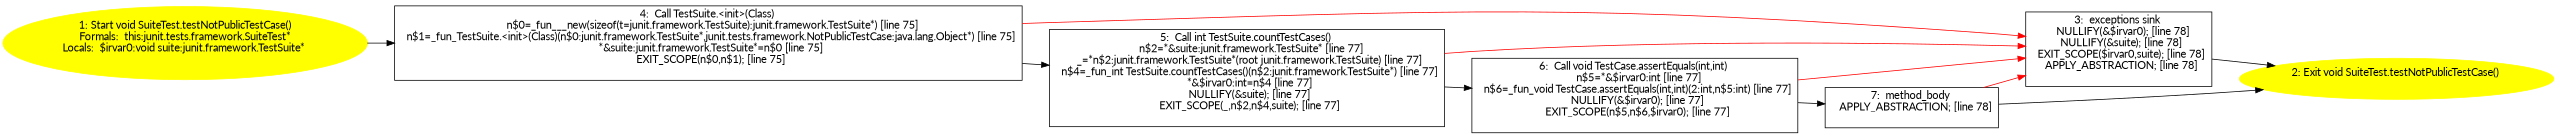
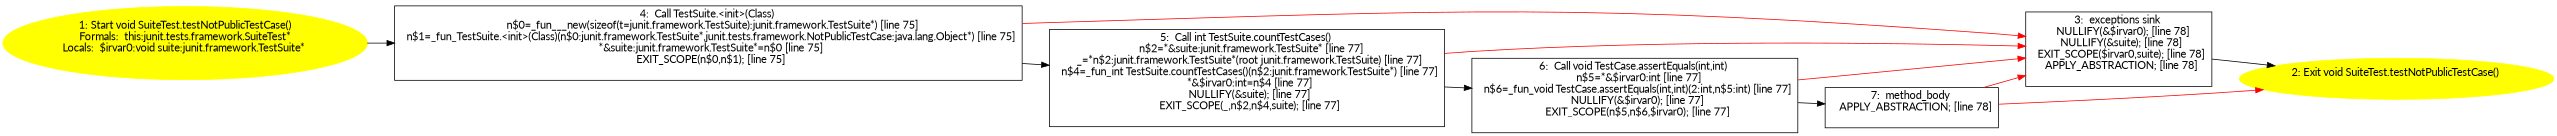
edge "7:  method_body APPLY_ABSTRACTION; [line 78]" -> "2: Exit void SuiteTest.testNotPublicTestCase()": color black -> red
